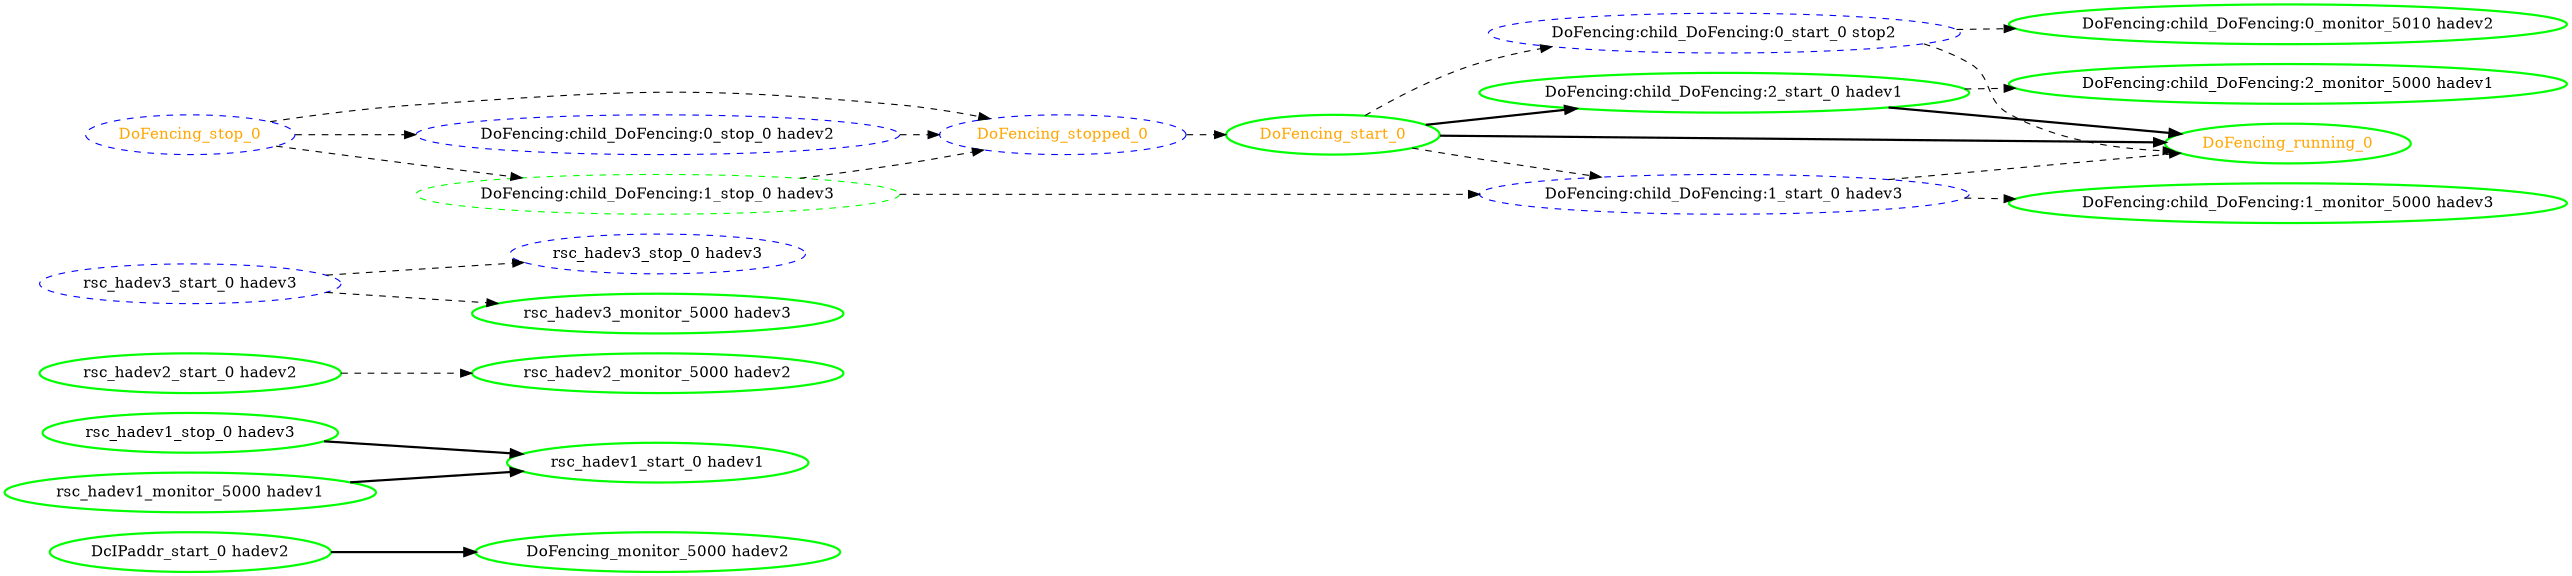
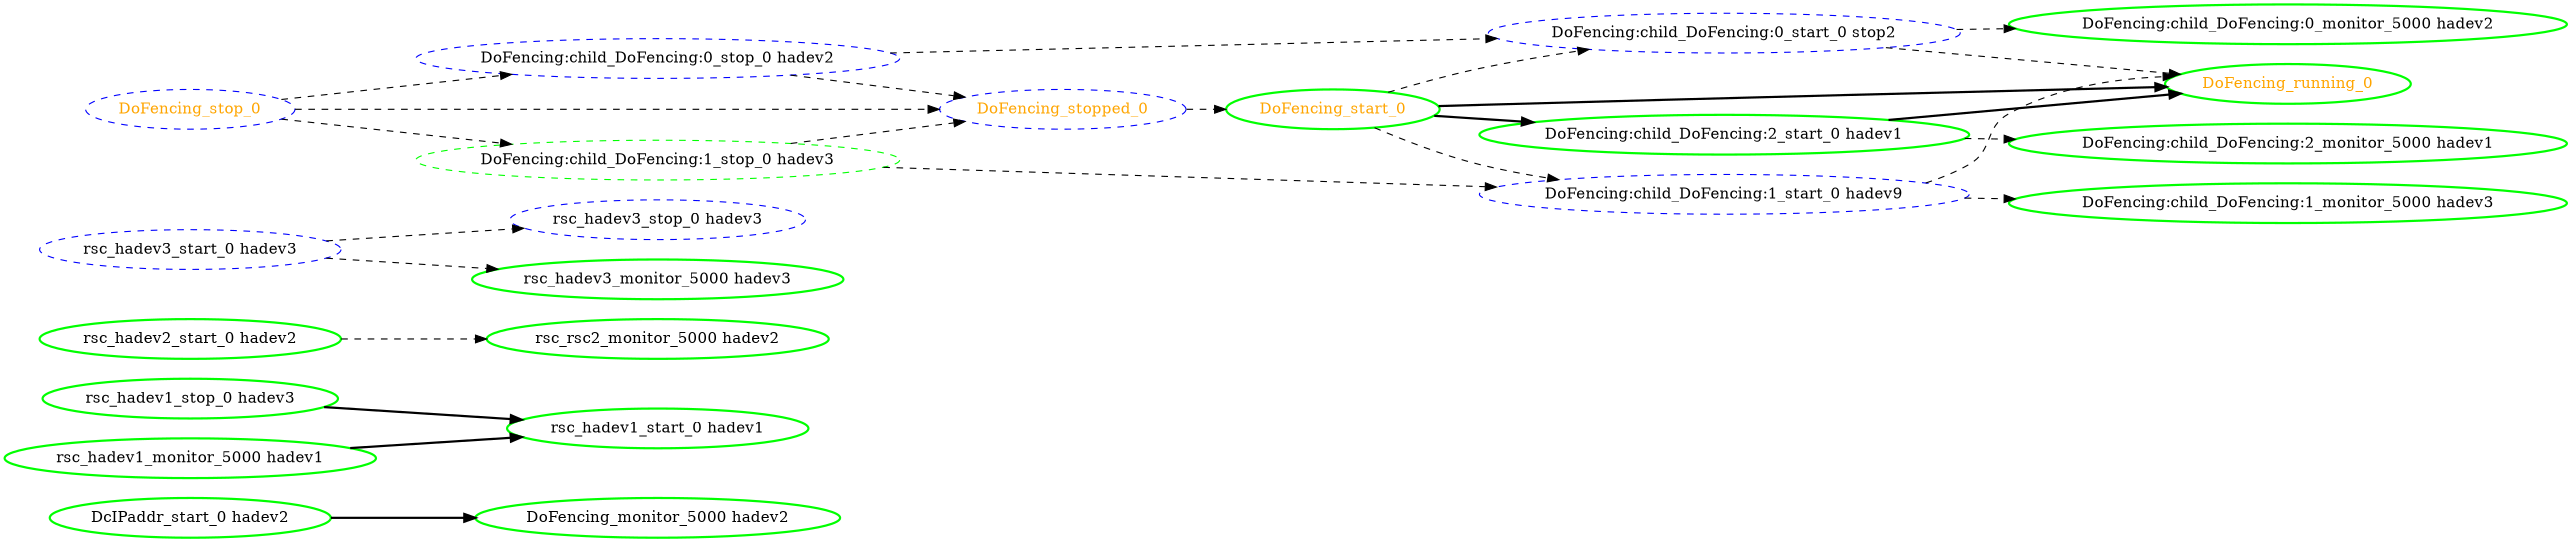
node "DoFencing:child_DoFencing:0_monitor_5010 hadev2": label "DoFencing:child_DoFencing:0_monitor_5010 hadev2" -> "DoFencing:child_DoFencing:0_monitor_5000 hadev2"
edge "DoFencing:child_DoFencing:0_stop_0 hadev2" -> "DoFencing:child_DoFencing:0_start_0 stop2": added
node "DoFencing:child_DoFencing:1_start_0 hadev3": label "DoFencing:child_DoFencing:1_start_0 hadev3" -> "DoFencing:child_DoFencing:1_start_0 hadev9"
node "rsc_hadev2_monitor_5000 hadev2": label "rsc_hadev2_monitor_5000 hadev2" -> "rsc_rsc2_monitor_5000 hadev2"
